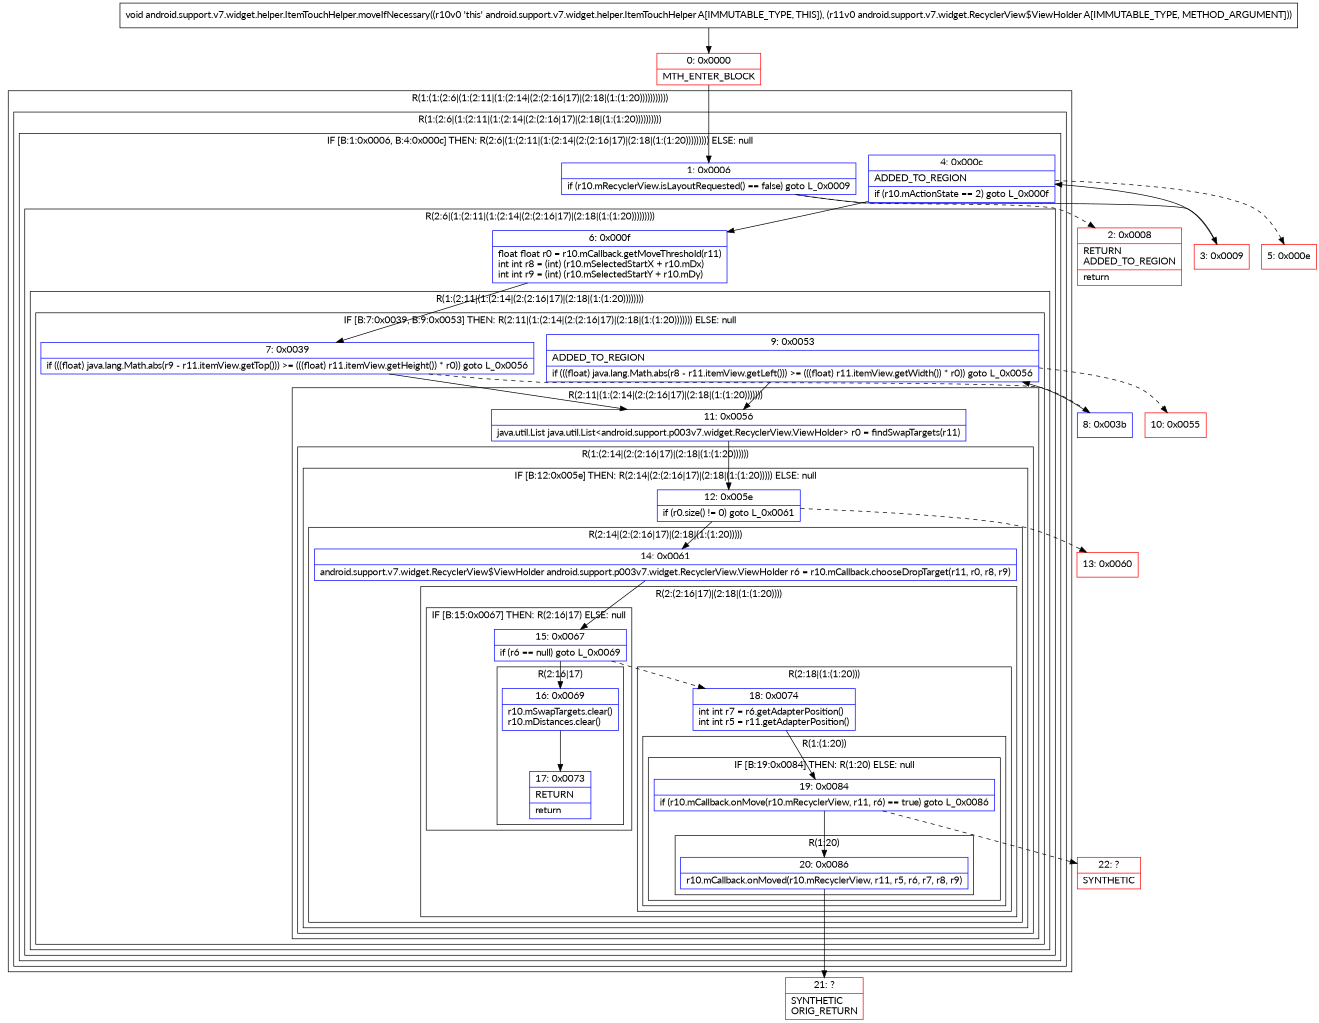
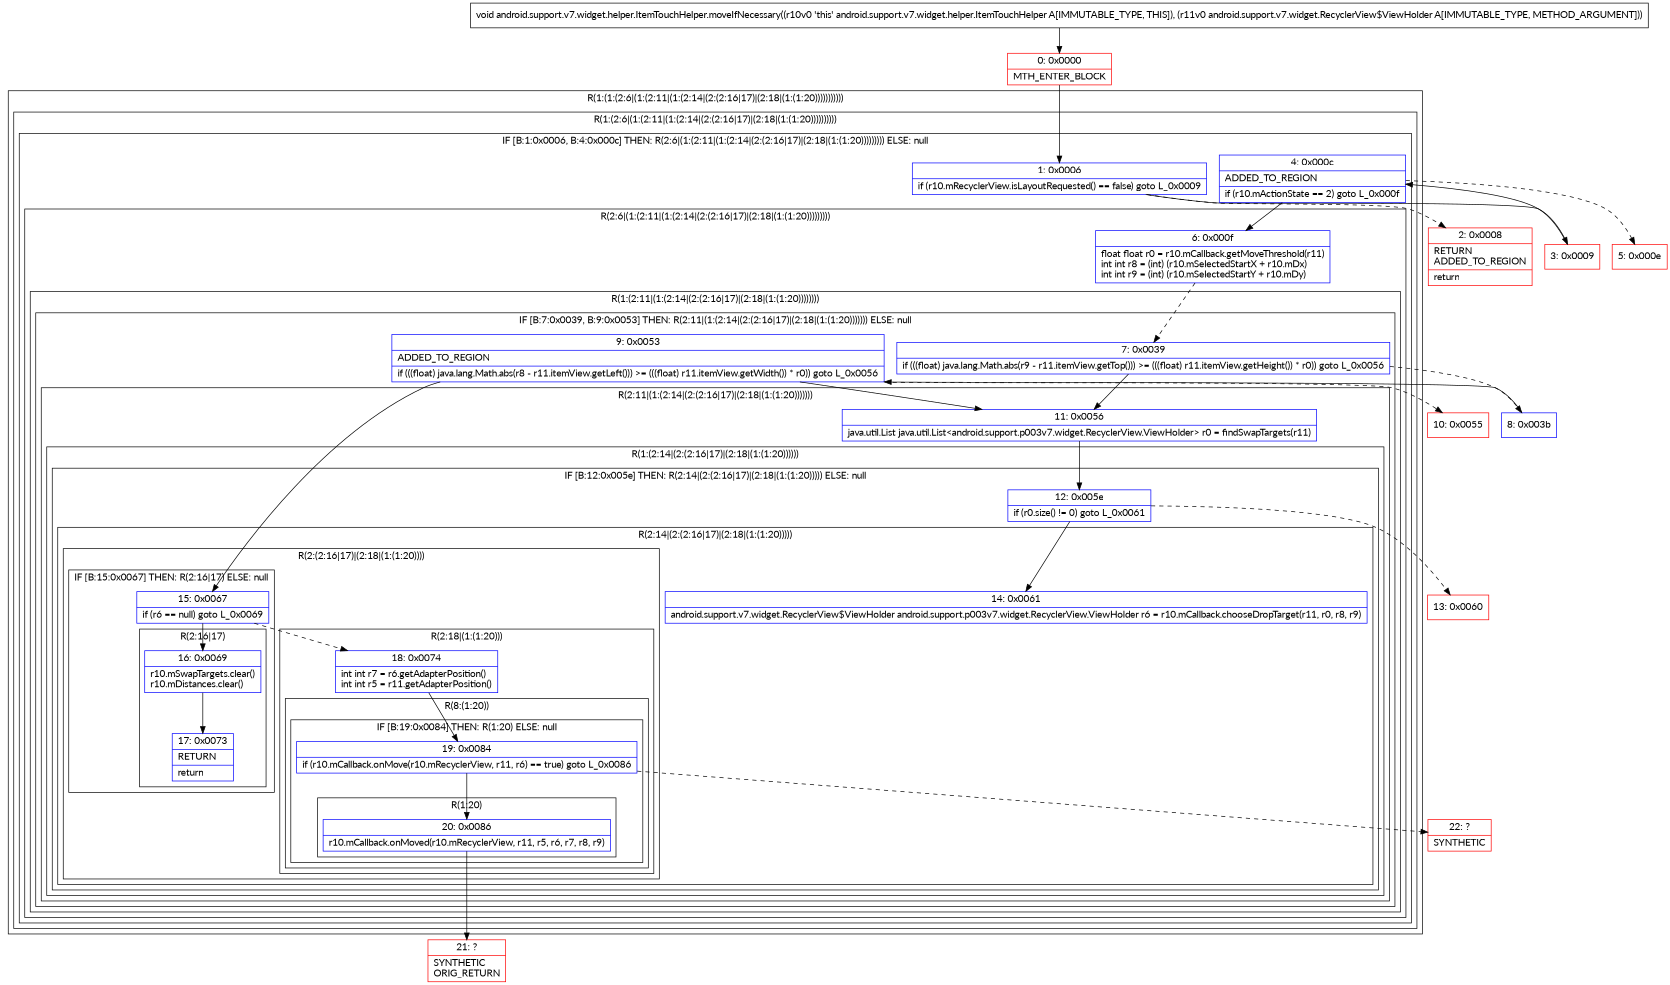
edge "6: 0x000f" -> "7: 0x0039": style solid -> dashed
edge "14: 0x0061" -> "15: 0x0067": now "9: 0x0053" -> "15: 0x0067"
cluster "R(1:(1:20))": label "R(1:(1:20))" -> "R(8:(1:20))"
